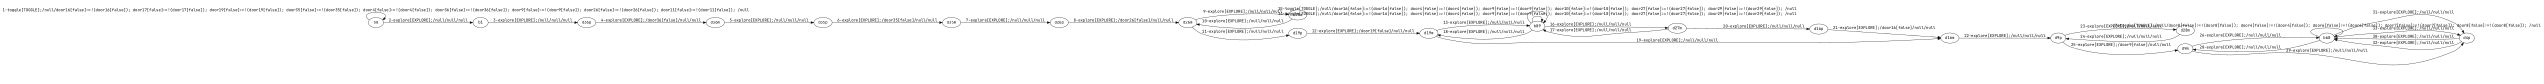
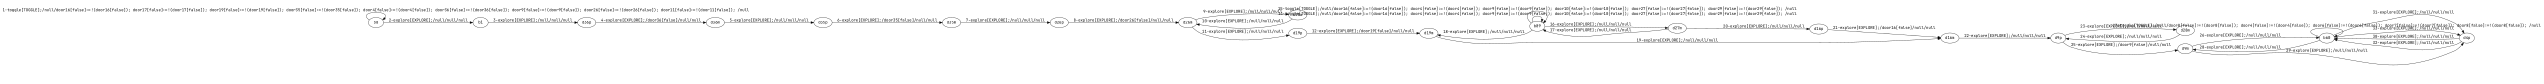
edge "d19m" -> "b89": removed, label "13-explore[EXPLORE];/null/null/null"
